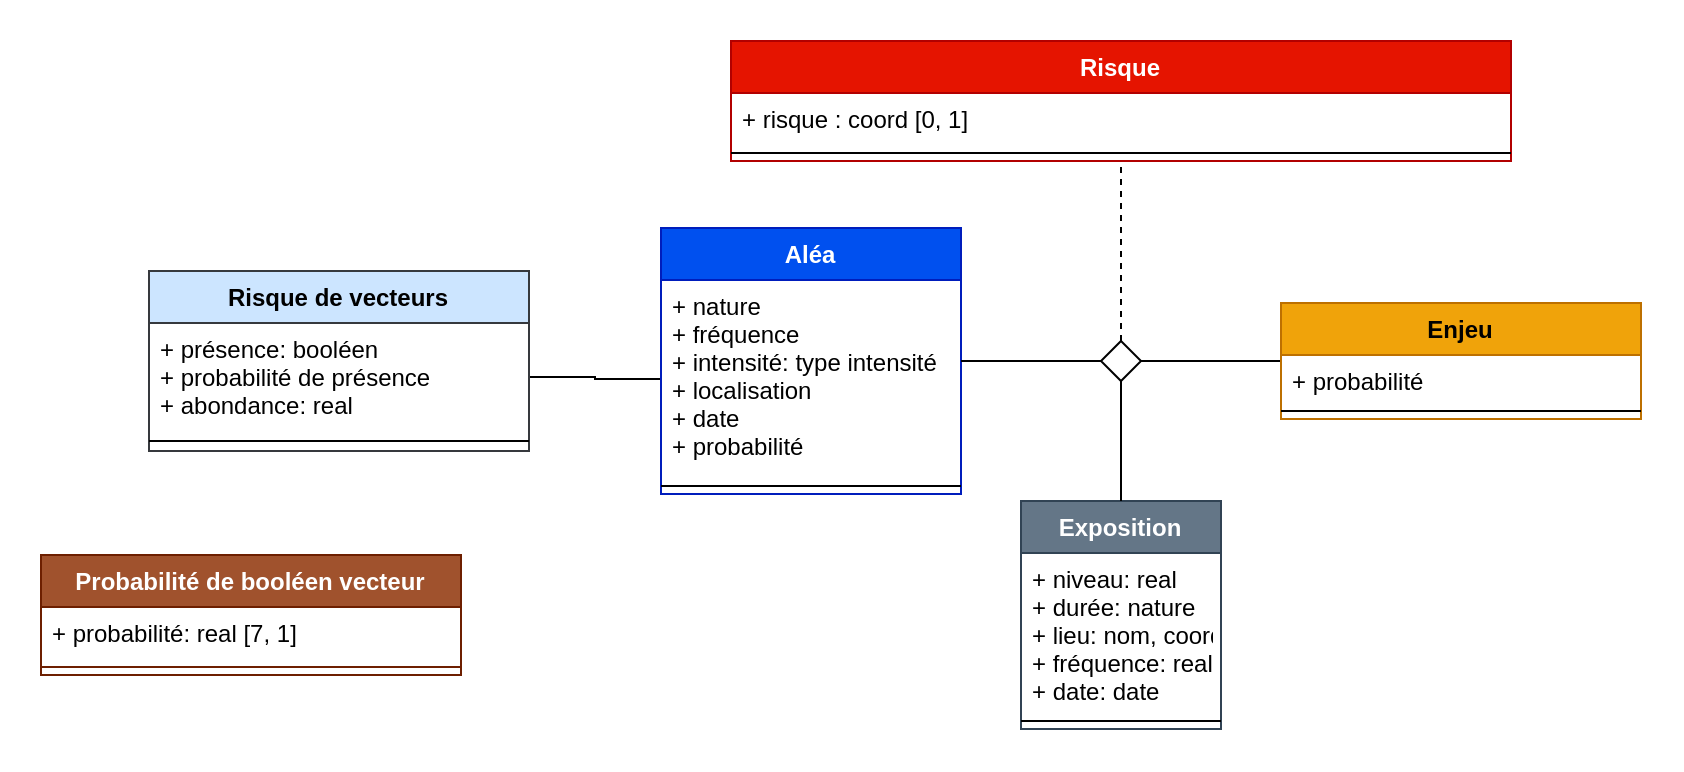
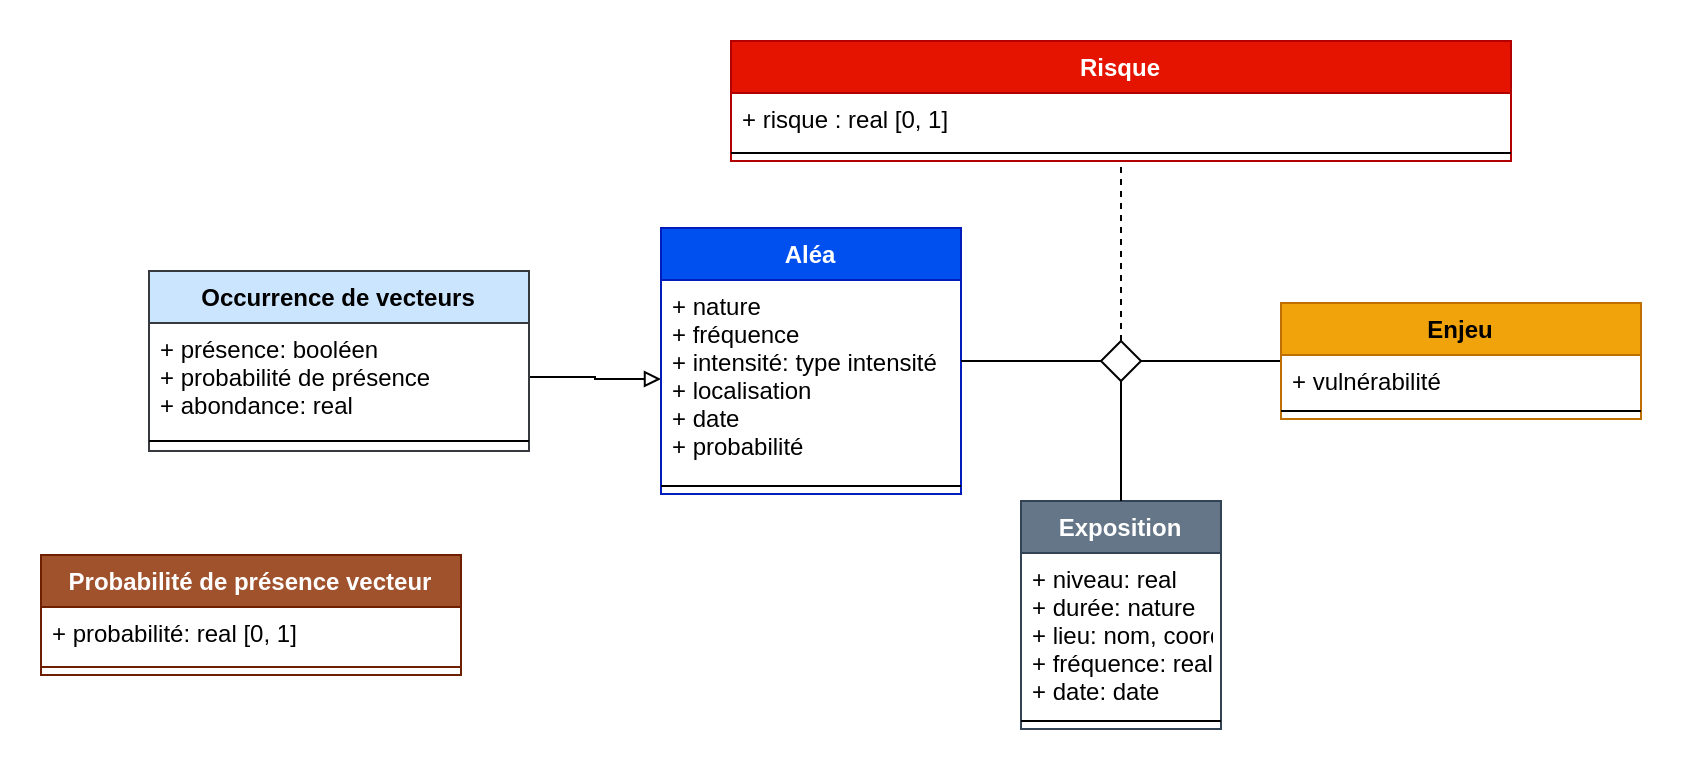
node "+ risque : coord [0, 1]": label "+ risque : coord [0, 1]" -> "+ risque : real [0, 1]"
node "Risque de vecteurs": label "Risque de vecteurs" -> "Occurrence de vecteurs"
edge "+ présence: booléen + probabilité de présence + abondance: real" -- "+ nature + fréquence + intensité: type intensité + localisation + date + probabilité": arrowhead none -> block
node "+ probabilité": label "+ probabilité" -> "+ vulnérabilité"
node "Probabilité de booléen vecteur": label "Probabilité de booléen vecteur" -> "Probabilité de présence vecteur"
node "+ probabilité: real [7, 1]": label "+ probabilité: real [7, 1]" -> "+ probabilité: real [0, 1]"
